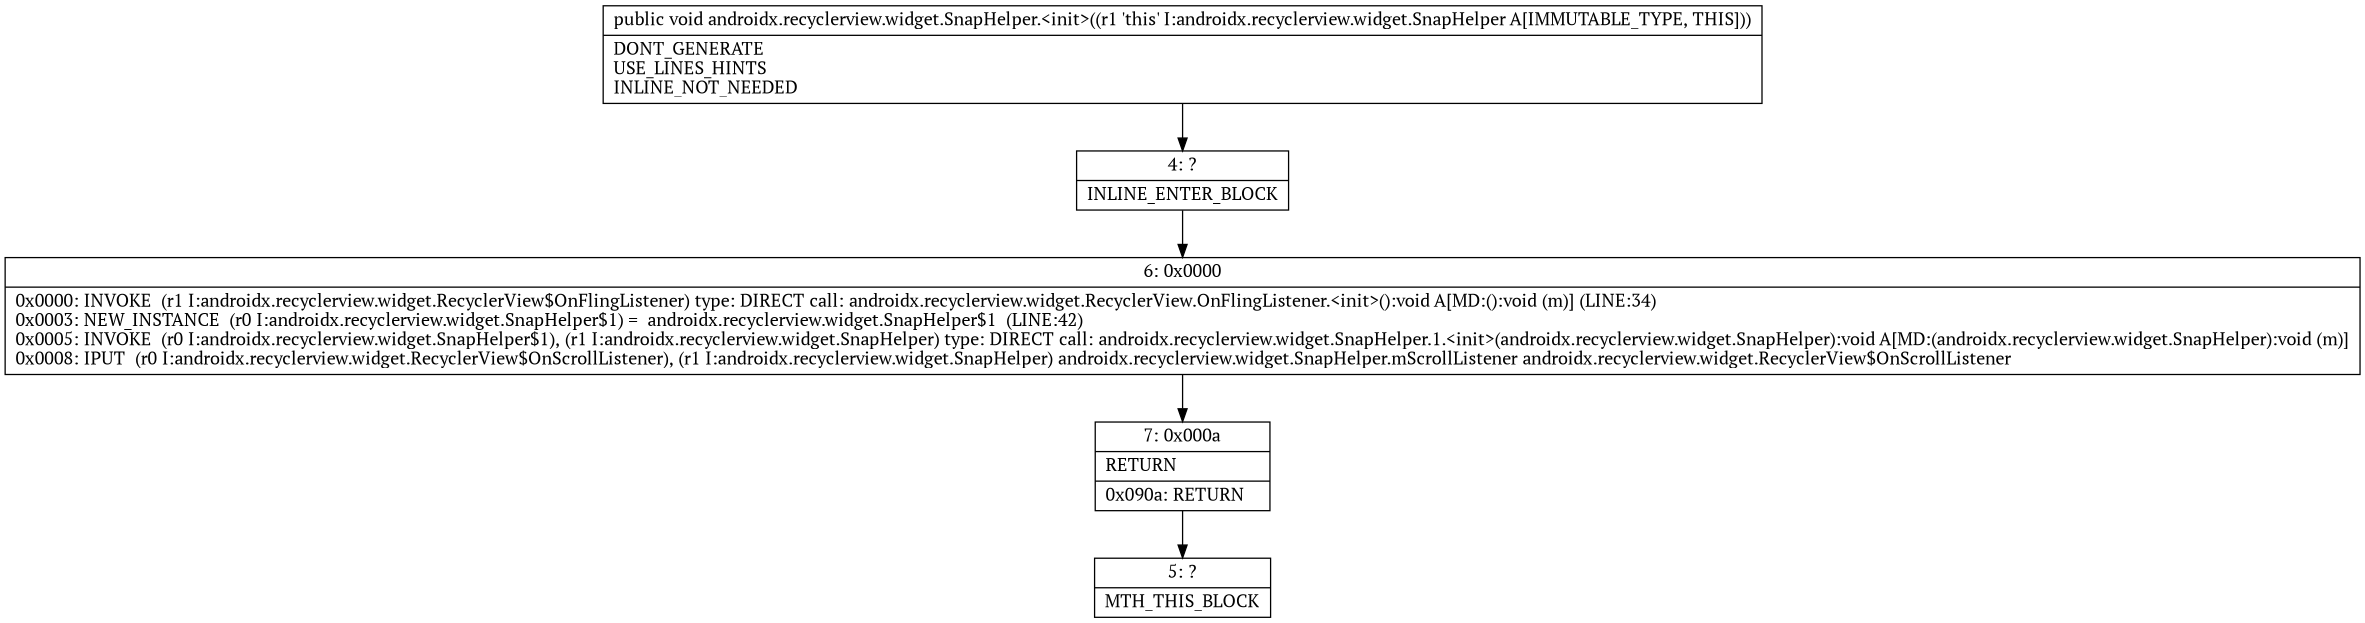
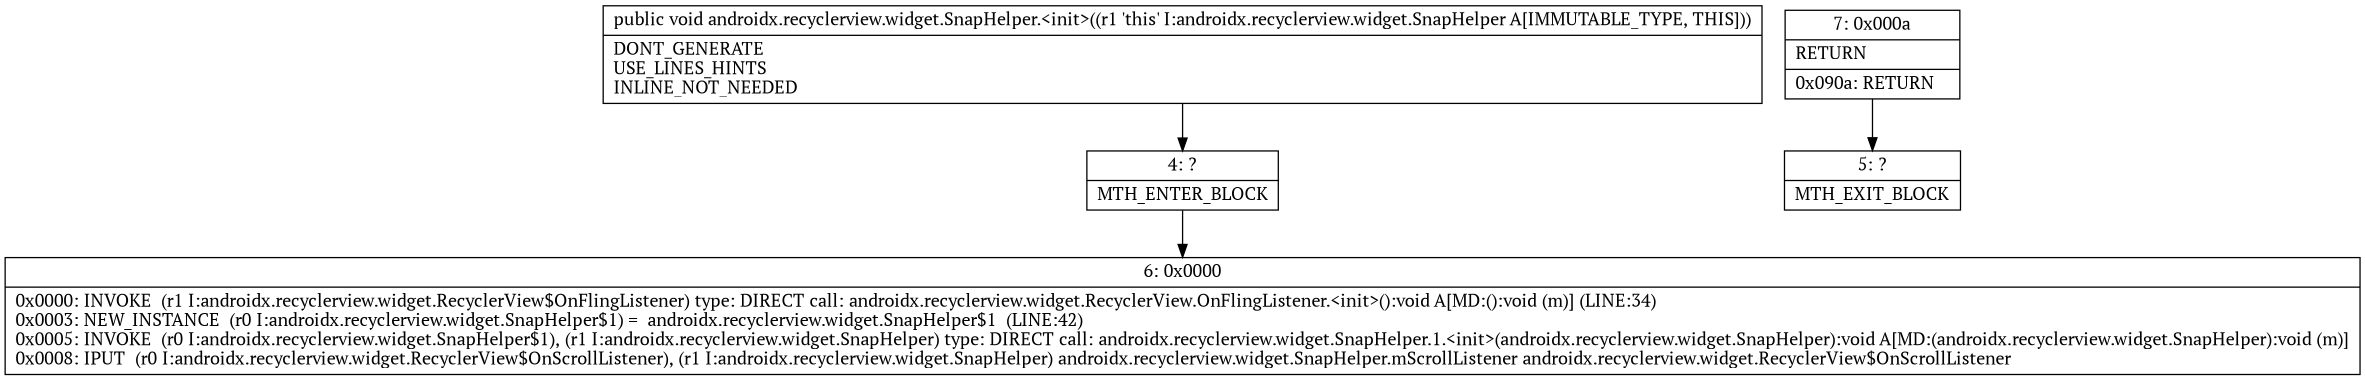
node "4: ?": text "INLINE_ENTER_BLOCK" -> "MTH_ENTER_BLOCK"
edge "6: 0x0000" -> "7: 0x000a": removed
node "5: ?": text "MTH_THIS_BLOCK" -> "MTH_EXIT_BLOCK"
